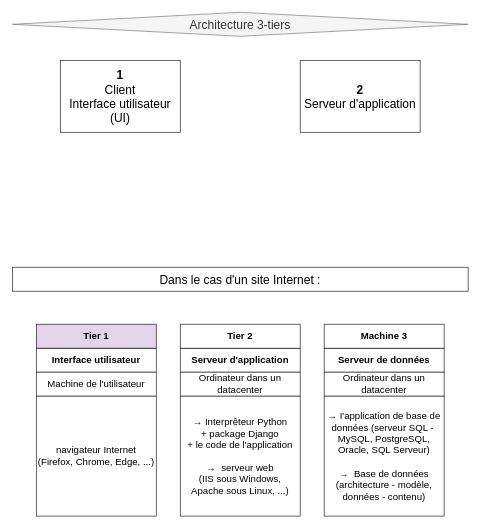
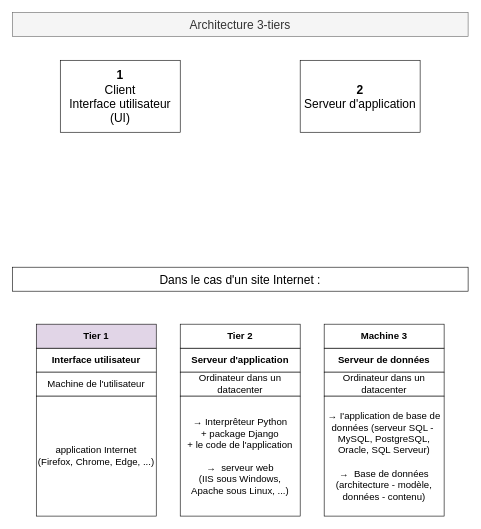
node "Architecture 3-tiers": shape diamond -> rectangle
node "navigateur Internet (Firefox, Chrome, Edge, ...)": label "navigateur Internet (Firefox, Chrome, Edge, ...)" -> "application Internet (Firefox, Chrome, Edge, ...)"
